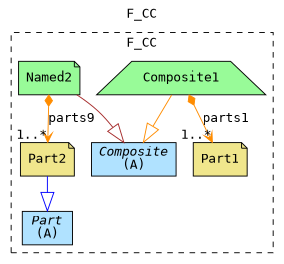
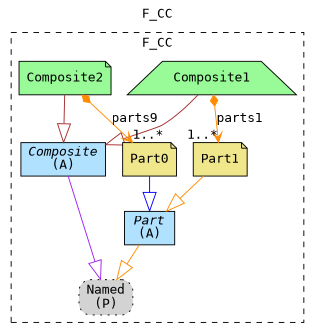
node "Named2": label "Named2" -> "Composite2"
edge "Composite1" -> "Composite": color darkorange -> brown
node "Part2": label "Part2" -> "Part0"
edge "Part1" -> "Part": added
node "Named": added
